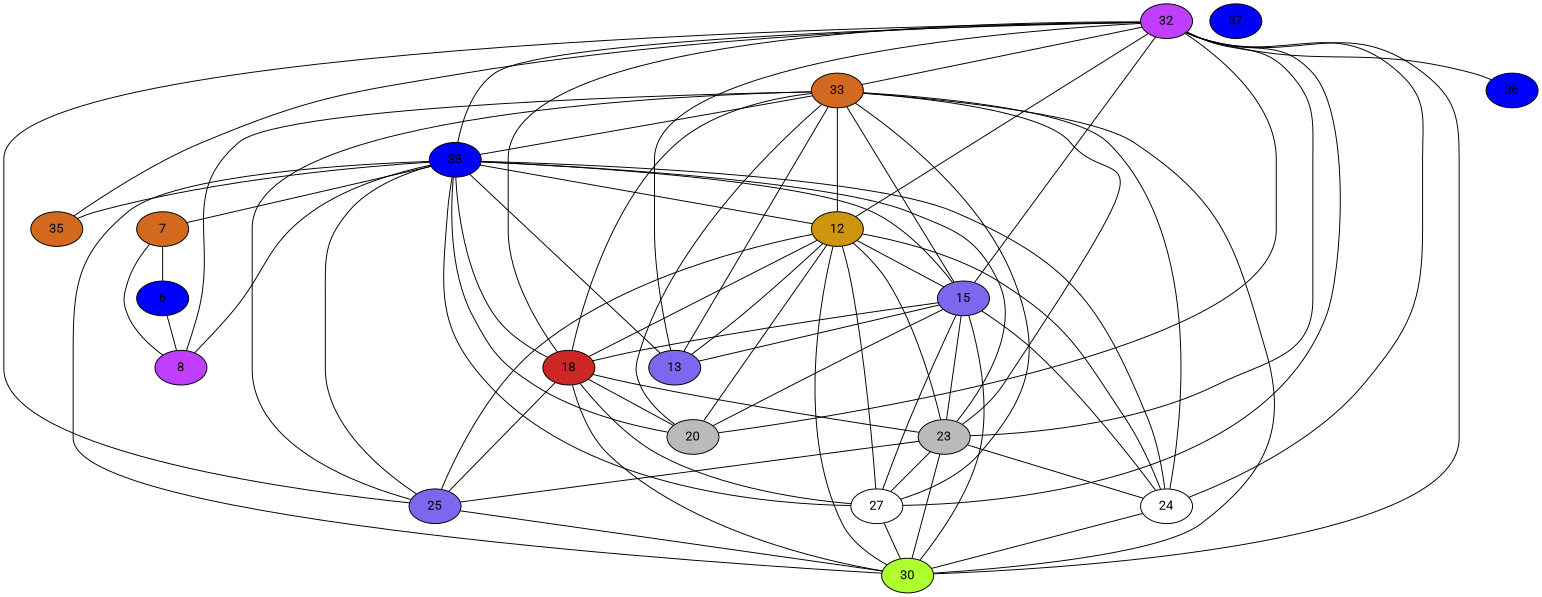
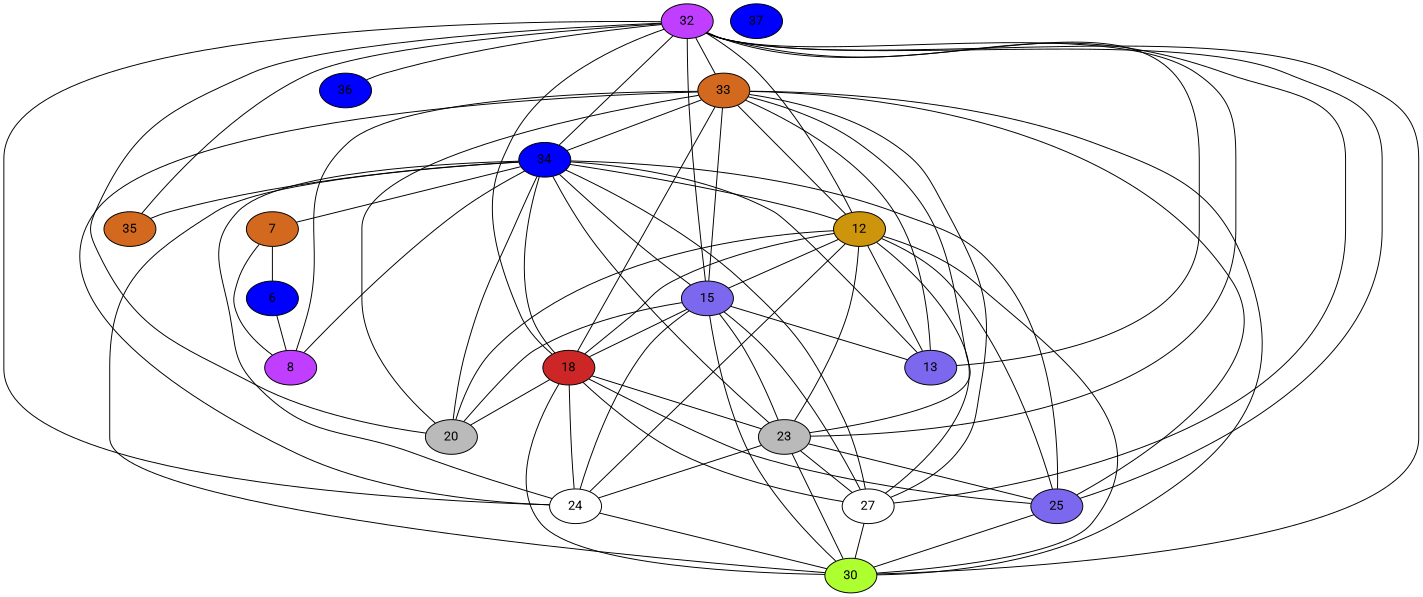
node "38": label "38" -> "34"
edge "18" -- "24": added
